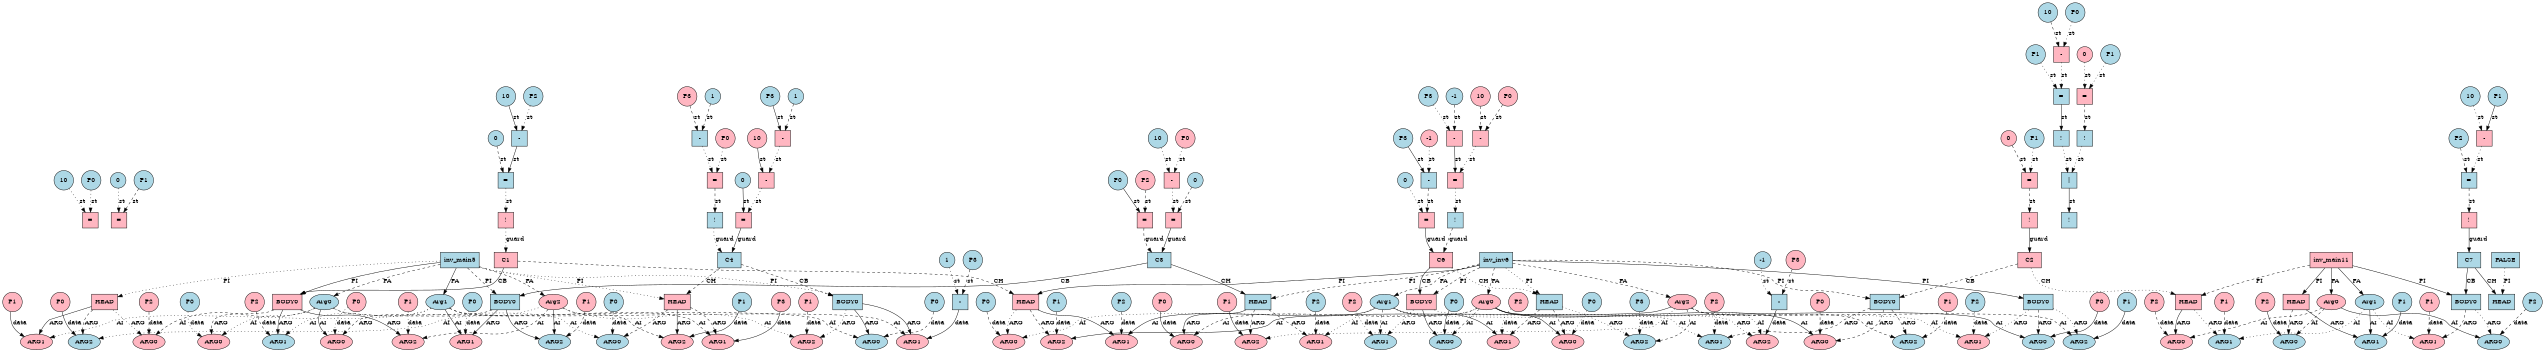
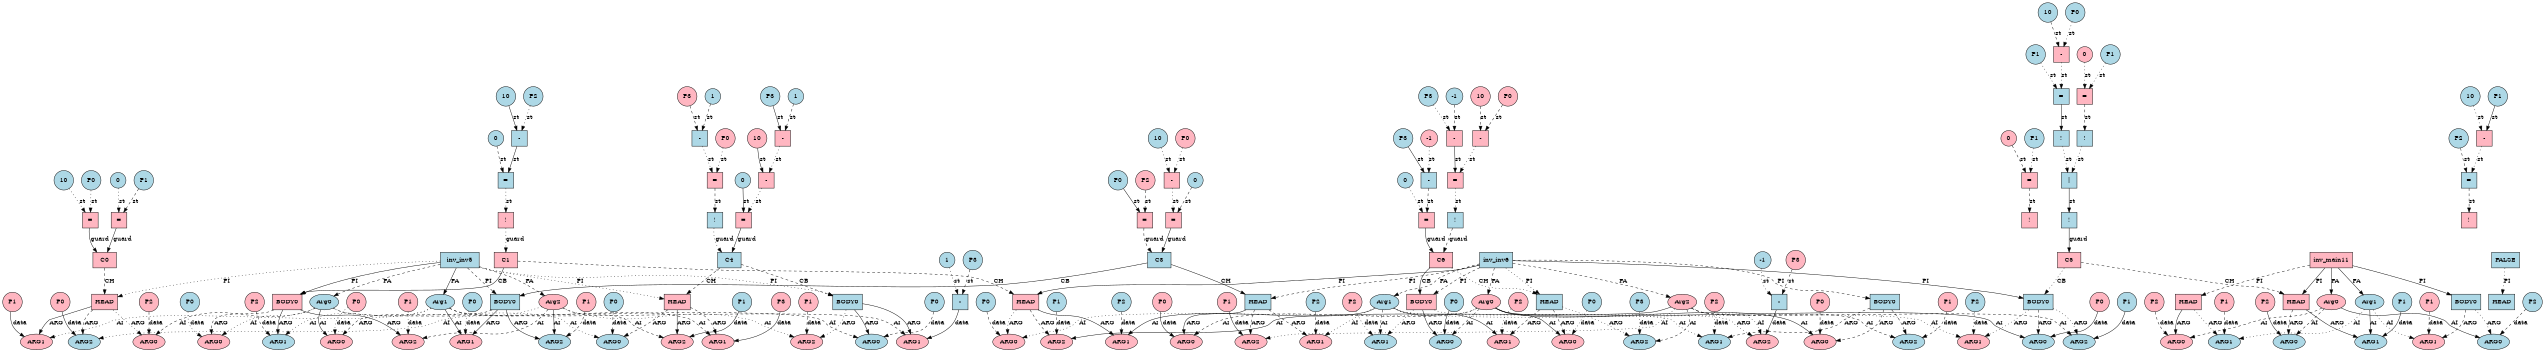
node "C0": added
node "inv_main5": label "inv_main5" -> "inv_inv5"
node "C2": removed
node "C5": added
node "C7": removed
